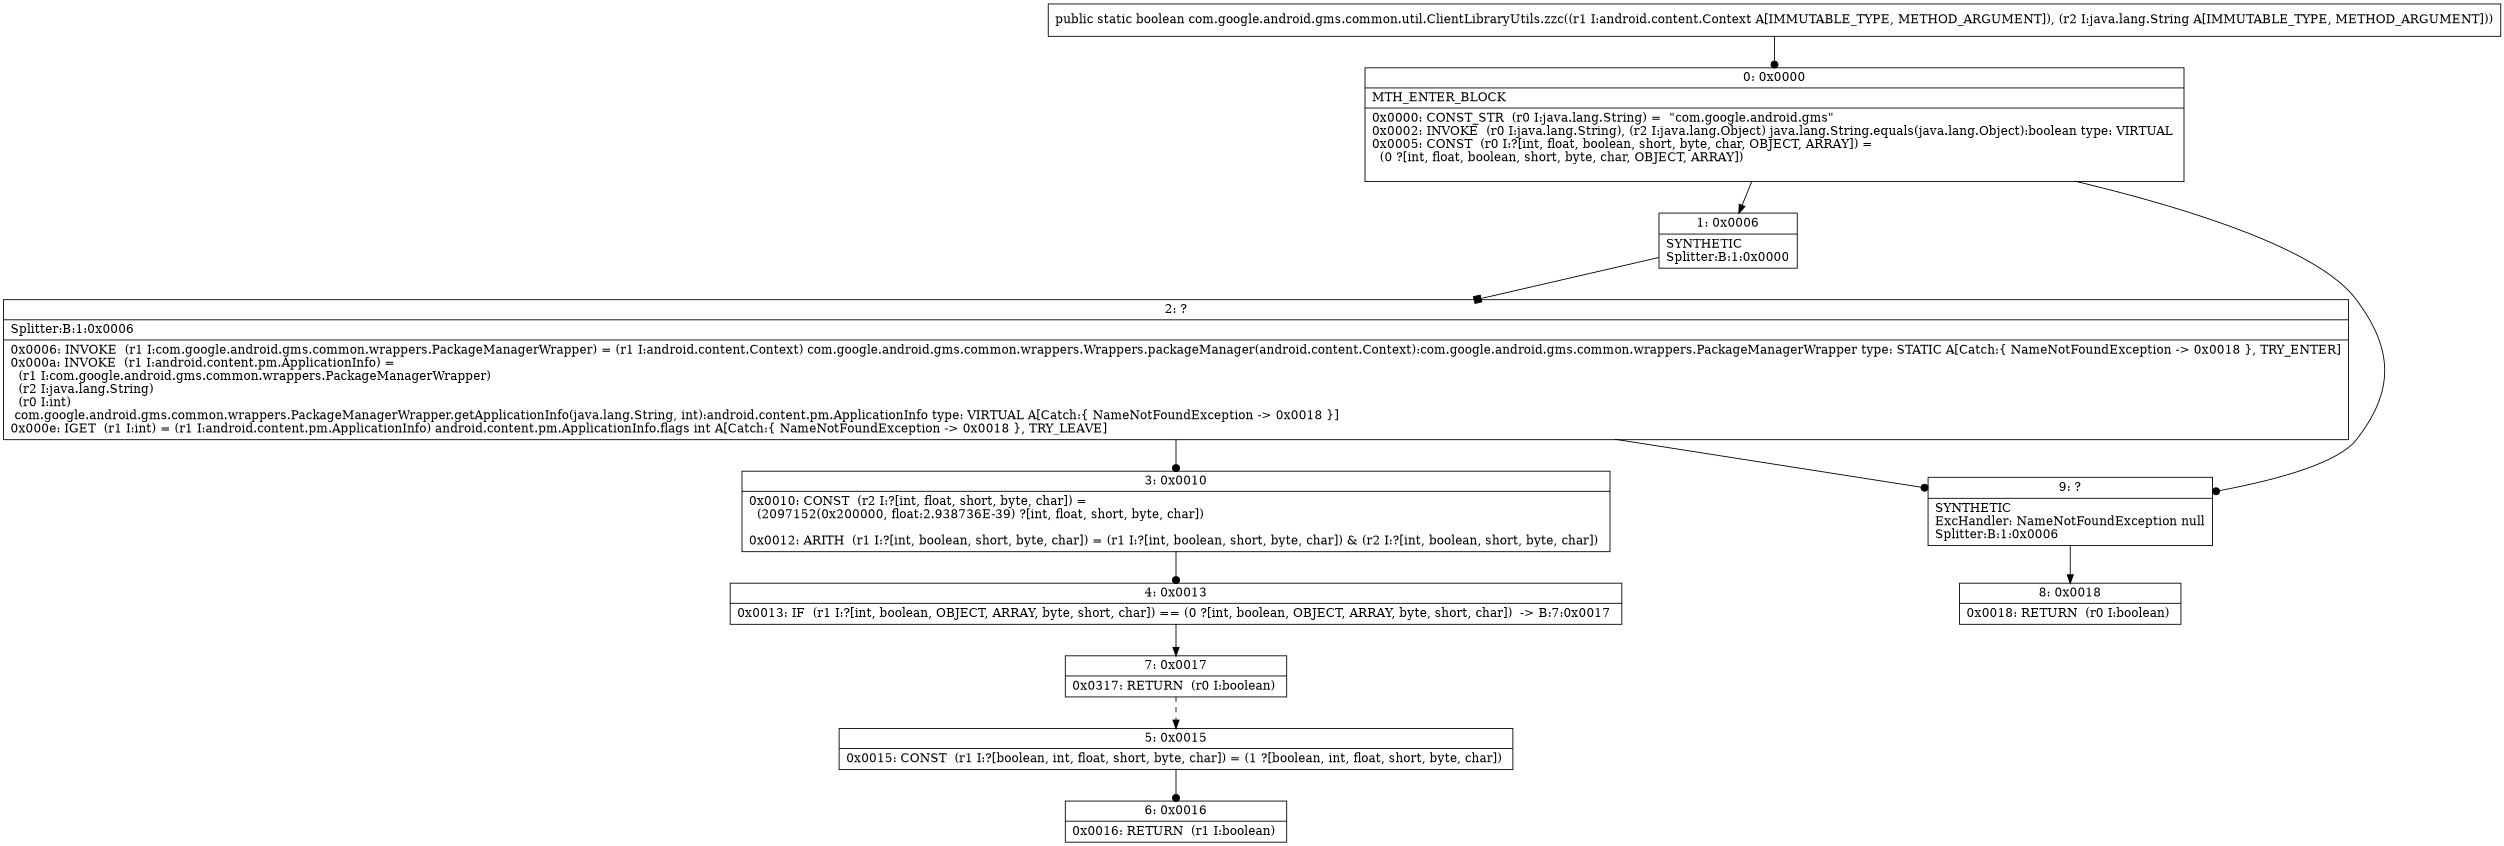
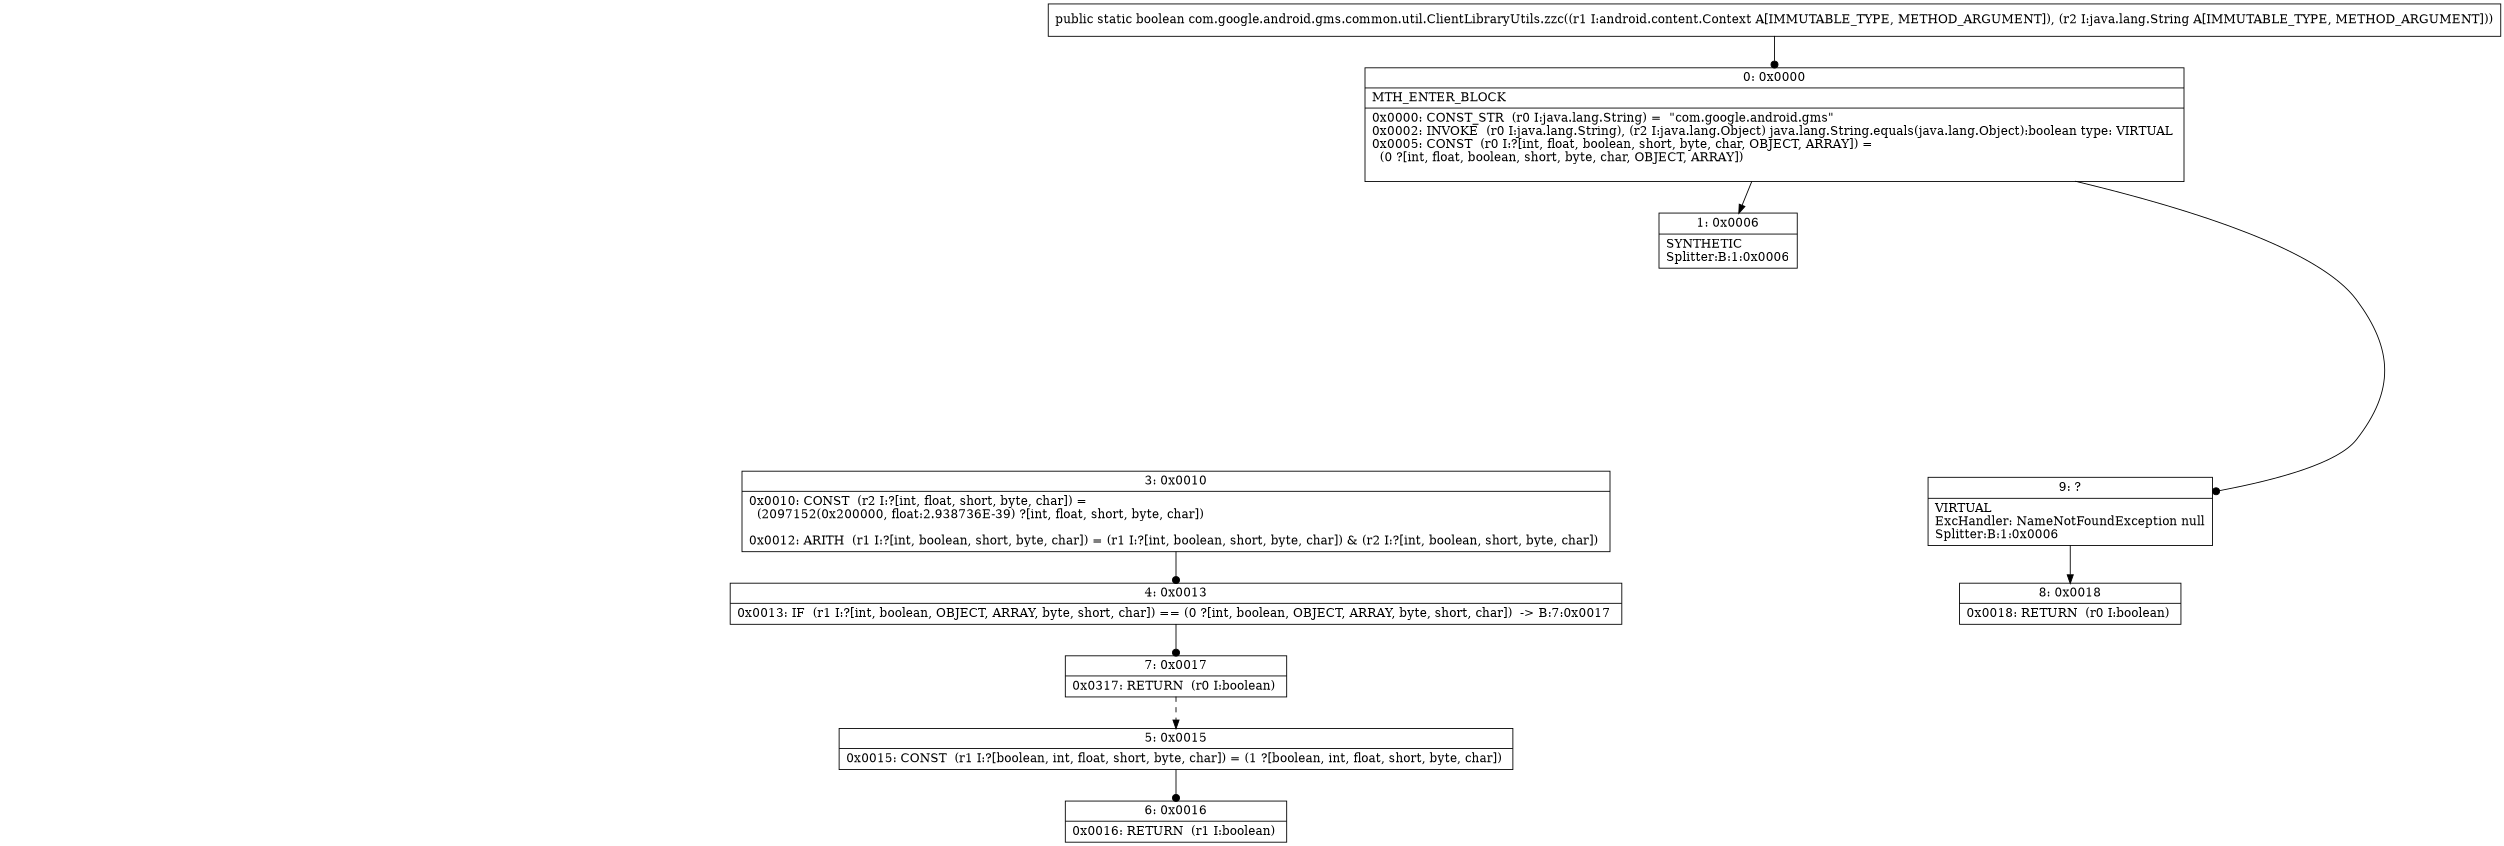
node "1: 0x0006": text "Splitter:B:1:0x0000" -> "Splitter:B:1:0x0006"
node "2: ?": removed
node "9: ?": text "SYNTHETIC" -> "VIRTUAL"
edge "4: 0x0013" -> "7: 0x0017": arrowhead normal -> dot
